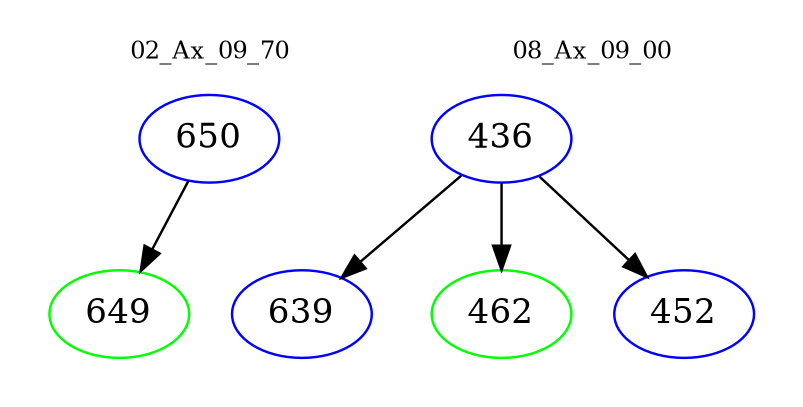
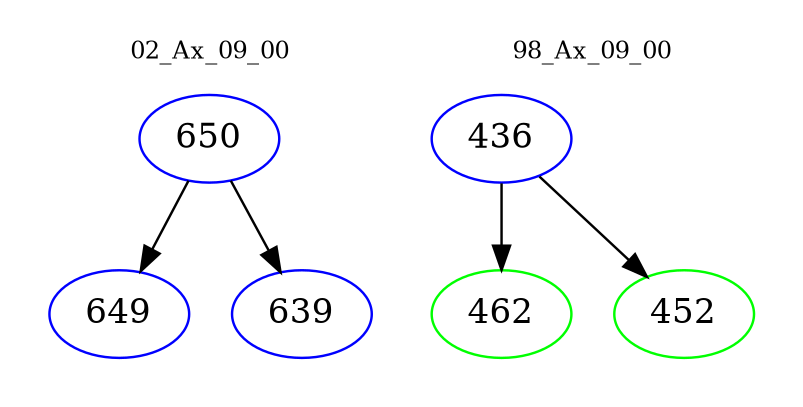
cluster "02_Ax_09_70": label "02_Ax_09_70" -> "02_Ax_09_00"
cluster "08_Ax_09_00": label "08_Ax_09_00" -> "98_Ax_09_00"
edge "436" -> "639": now "650" -> "639"
node "649": color green -> blue
node "452": color blue -> green
